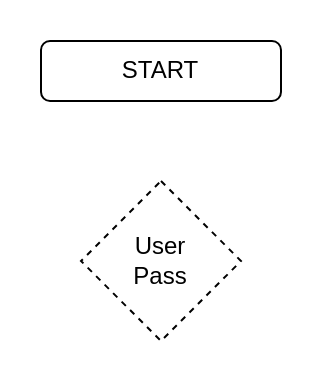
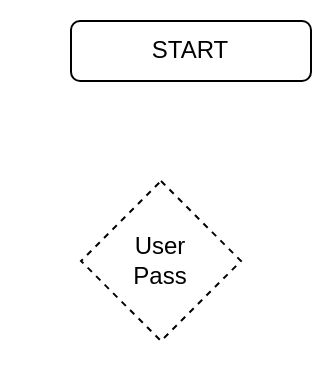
node "START": moved (161, 71) -> (191, 51)
